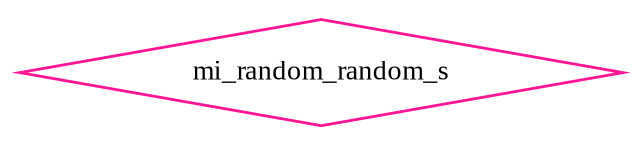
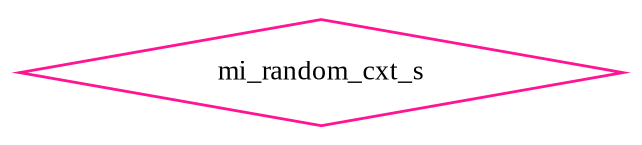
node "mi_random_random_s": label "mi_random_random_s" -> "mi_random_cxt_s"
